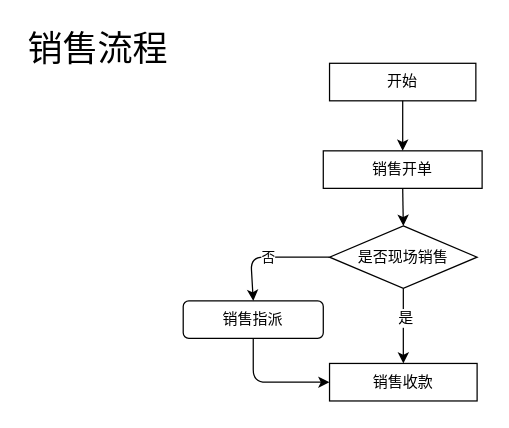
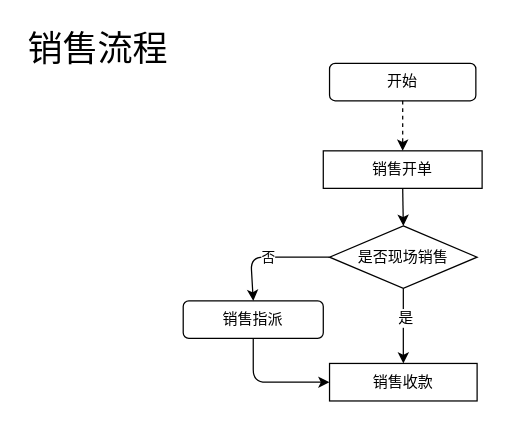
node "开始": shape rectangle -> rounded rectangle
edge "开始" -> "销售开单": style solid -> dashed
